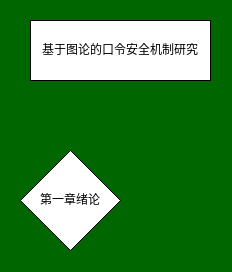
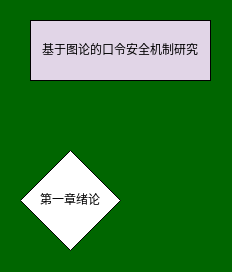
node "基于图论的口令安全机制研究": fillcolor #ffffff -> #e1d5e7
